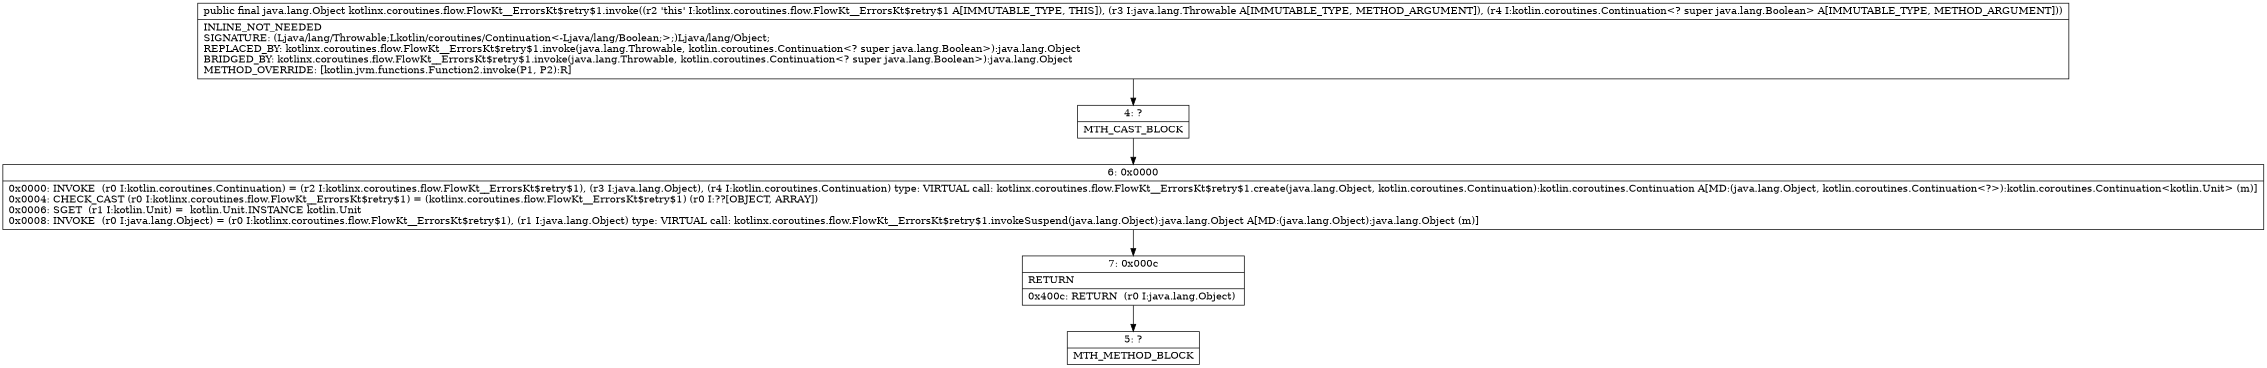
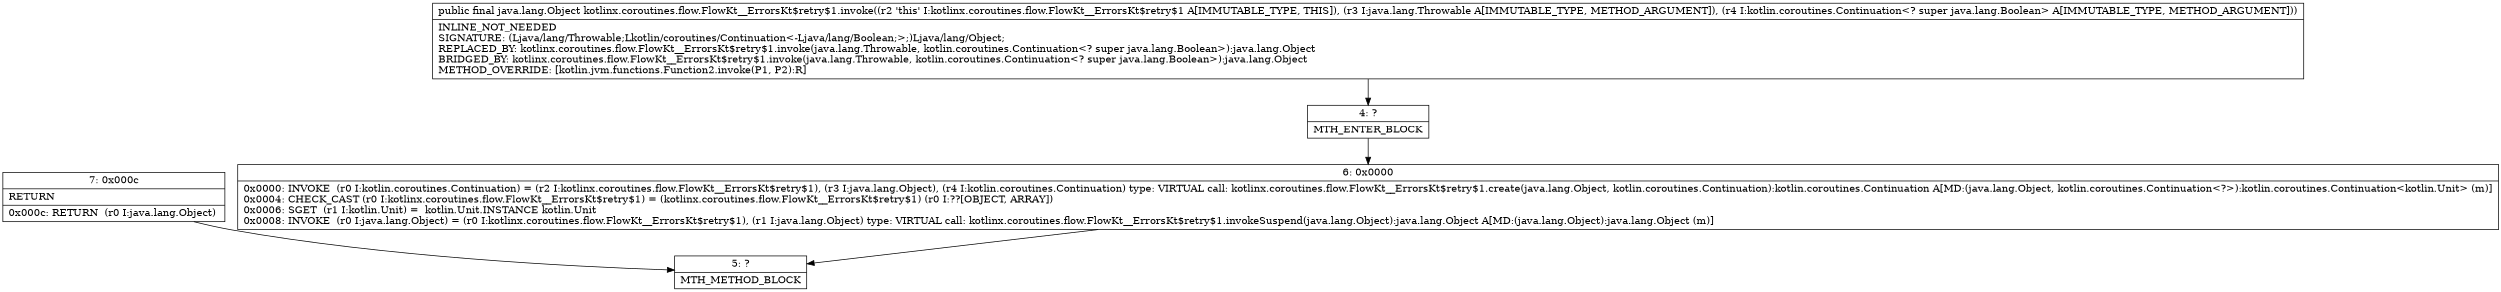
node "4: ?": text "MTH_CAST_BLOCK" -> "MTH_ENTER_BLOCK"
edge "6: 0x0000" -> "7: 0x000c": now "6: 0x0000" -> "5: ?"
node "7: 0x000c": text "0x400c: RETURN  (r0 I:java.lang.Object)" -> "0x000c: RETURN  (r0 I:java.lang.Object)"
